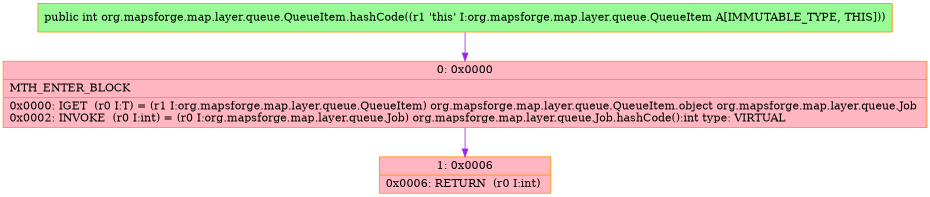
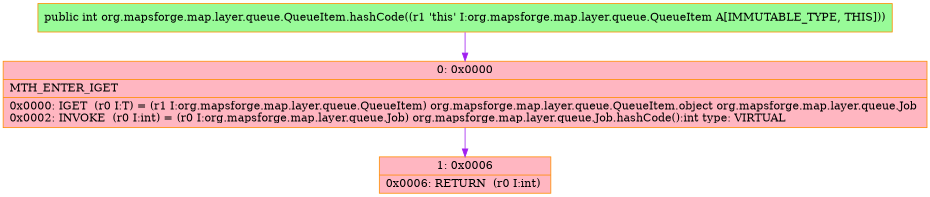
node "0: 0x0000": text "MTH_ENTER_BLOCK" -> "MTH_ENTER_IGET"
